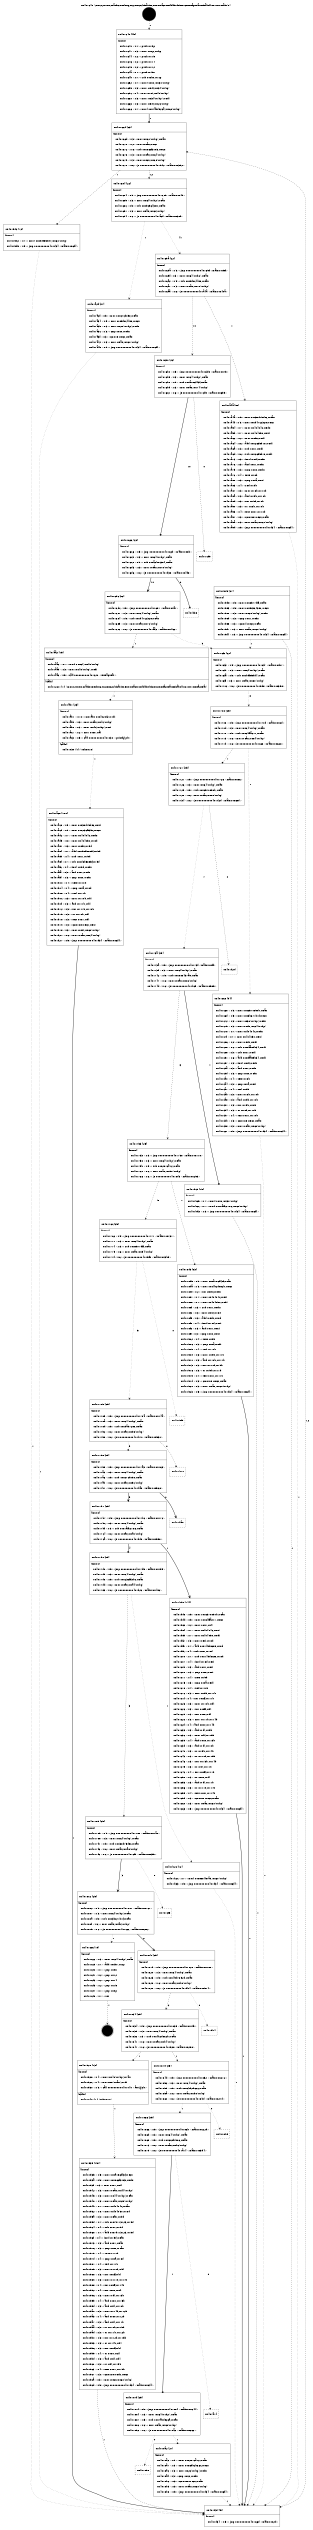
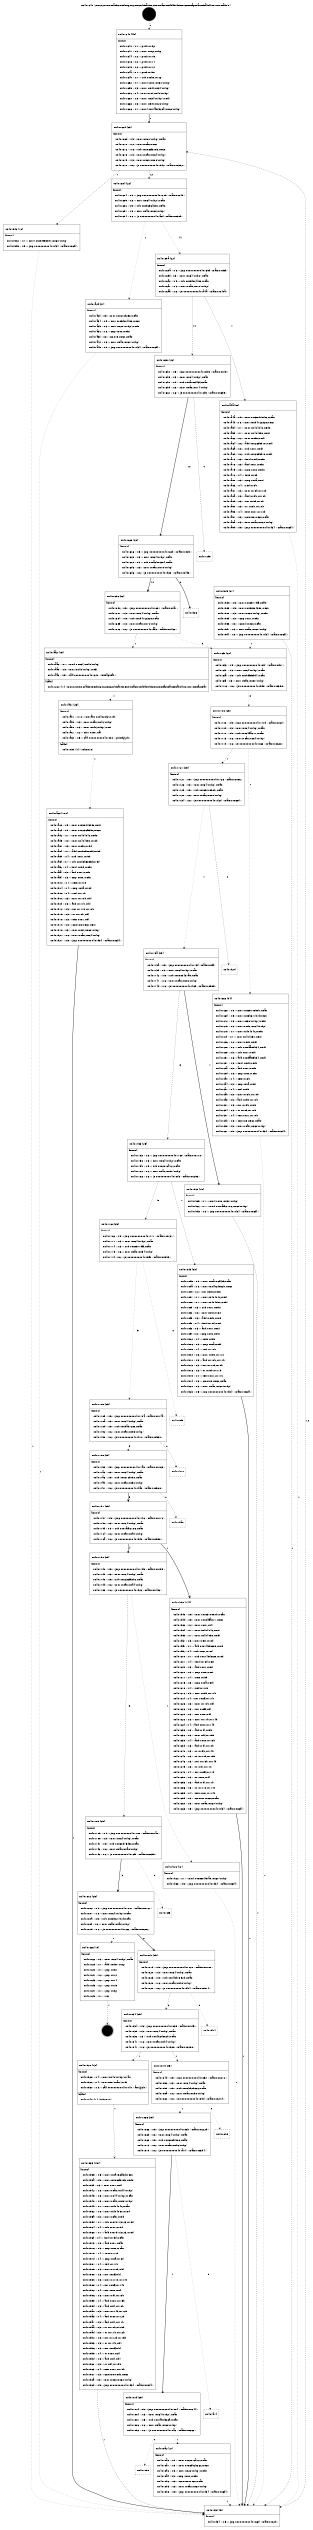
edge "0x40179e [25]" -> "0x401ba8": style bold -> dashed
